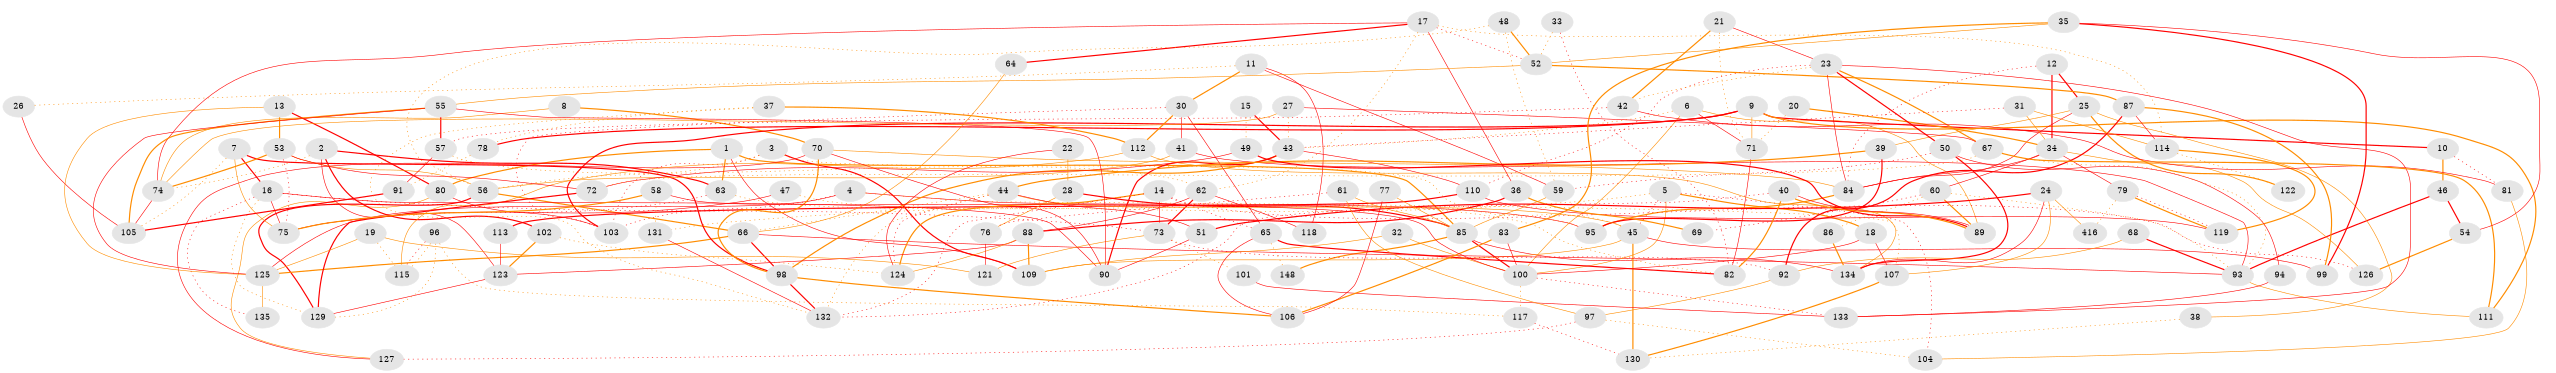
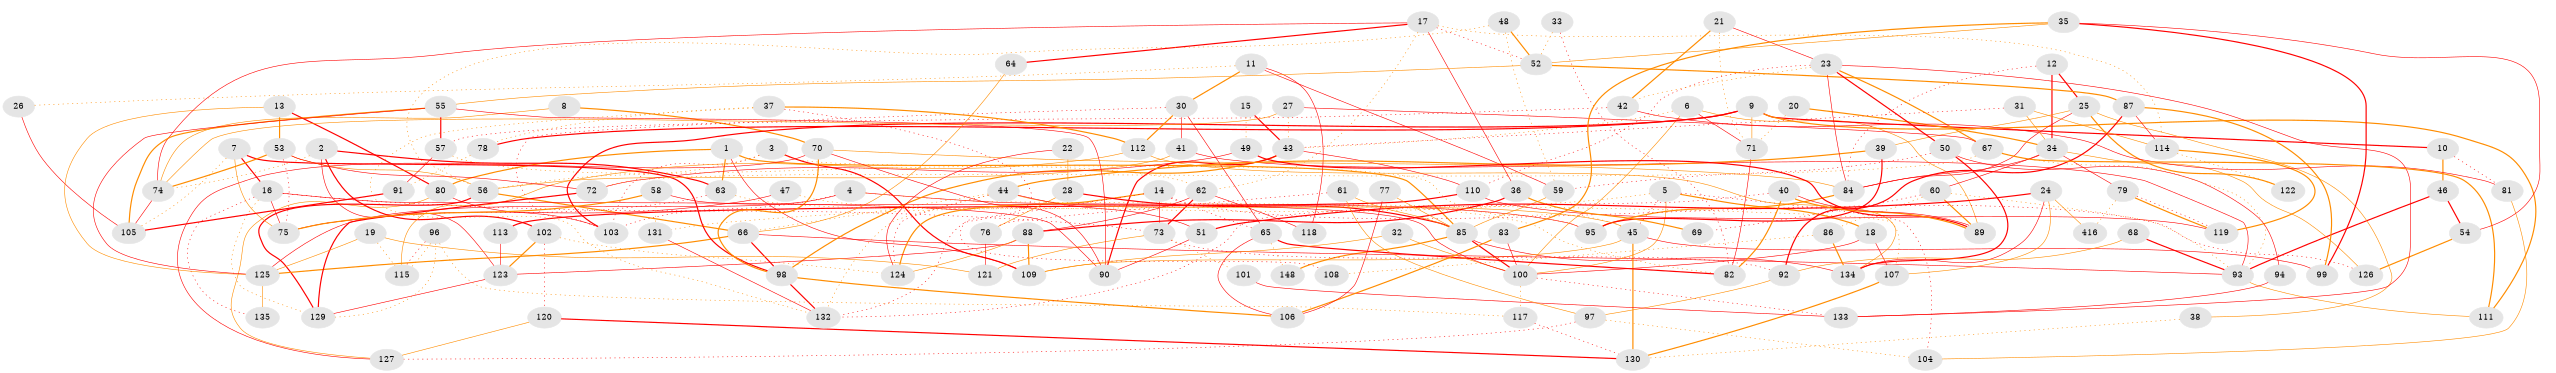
node "108": added
node "120": added
